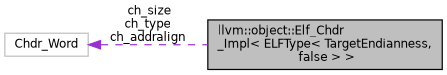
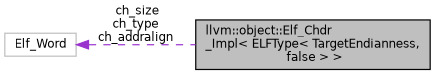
node "Chdr_Word": label "Chdr_Word" -> "Elf_Word"
